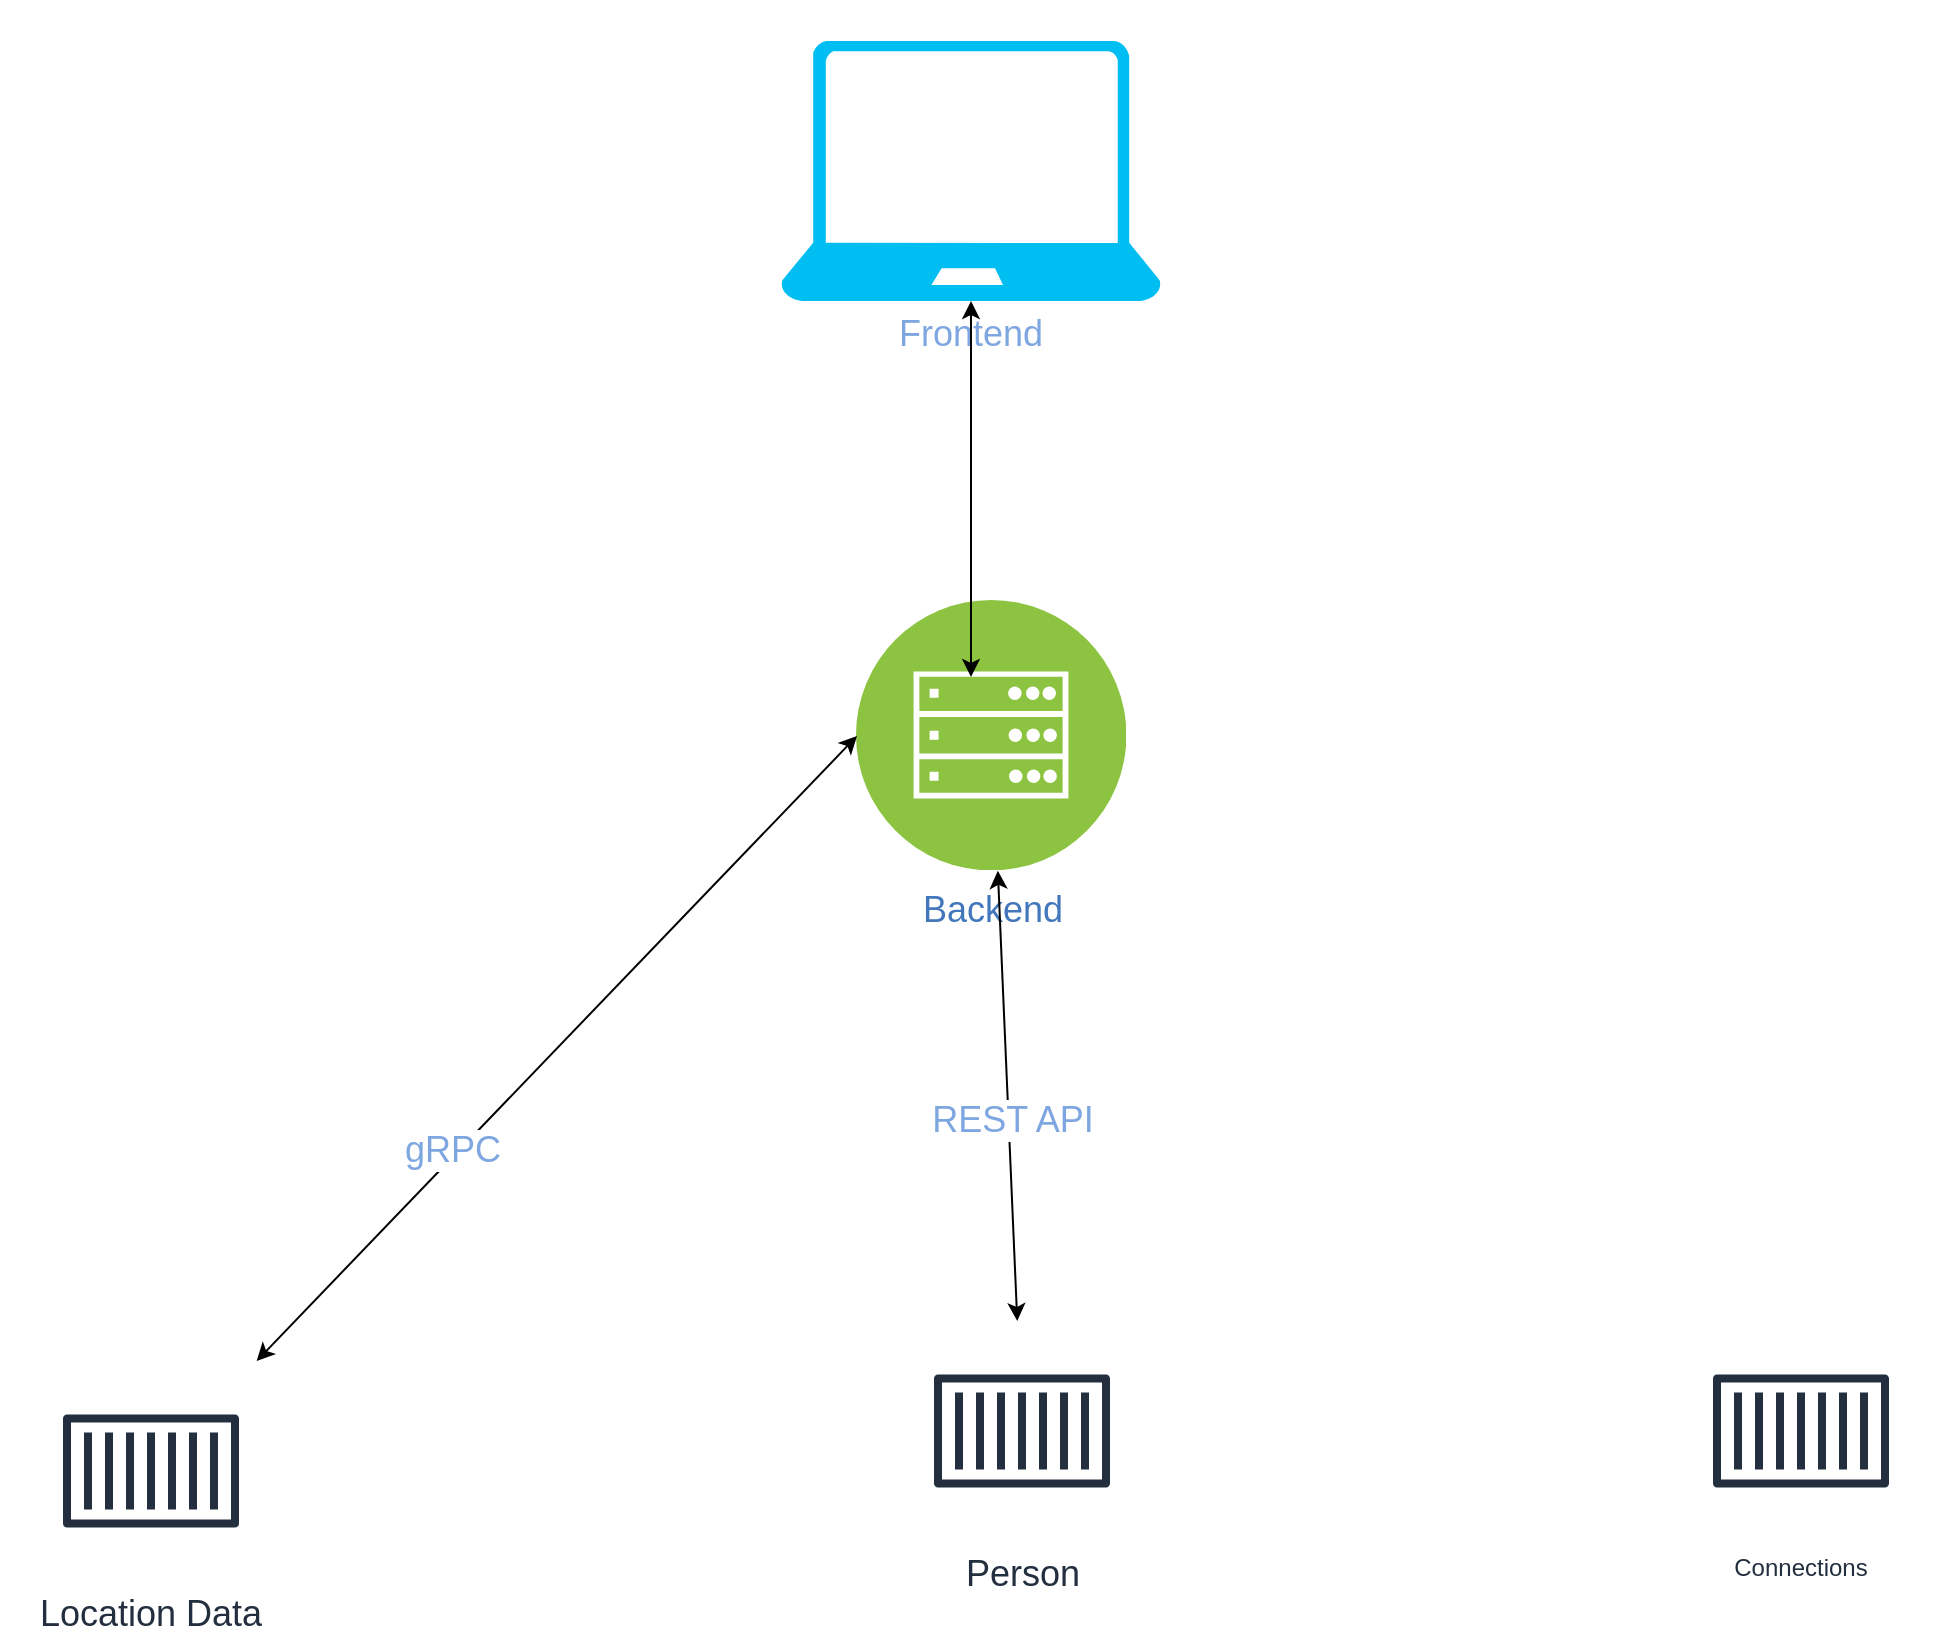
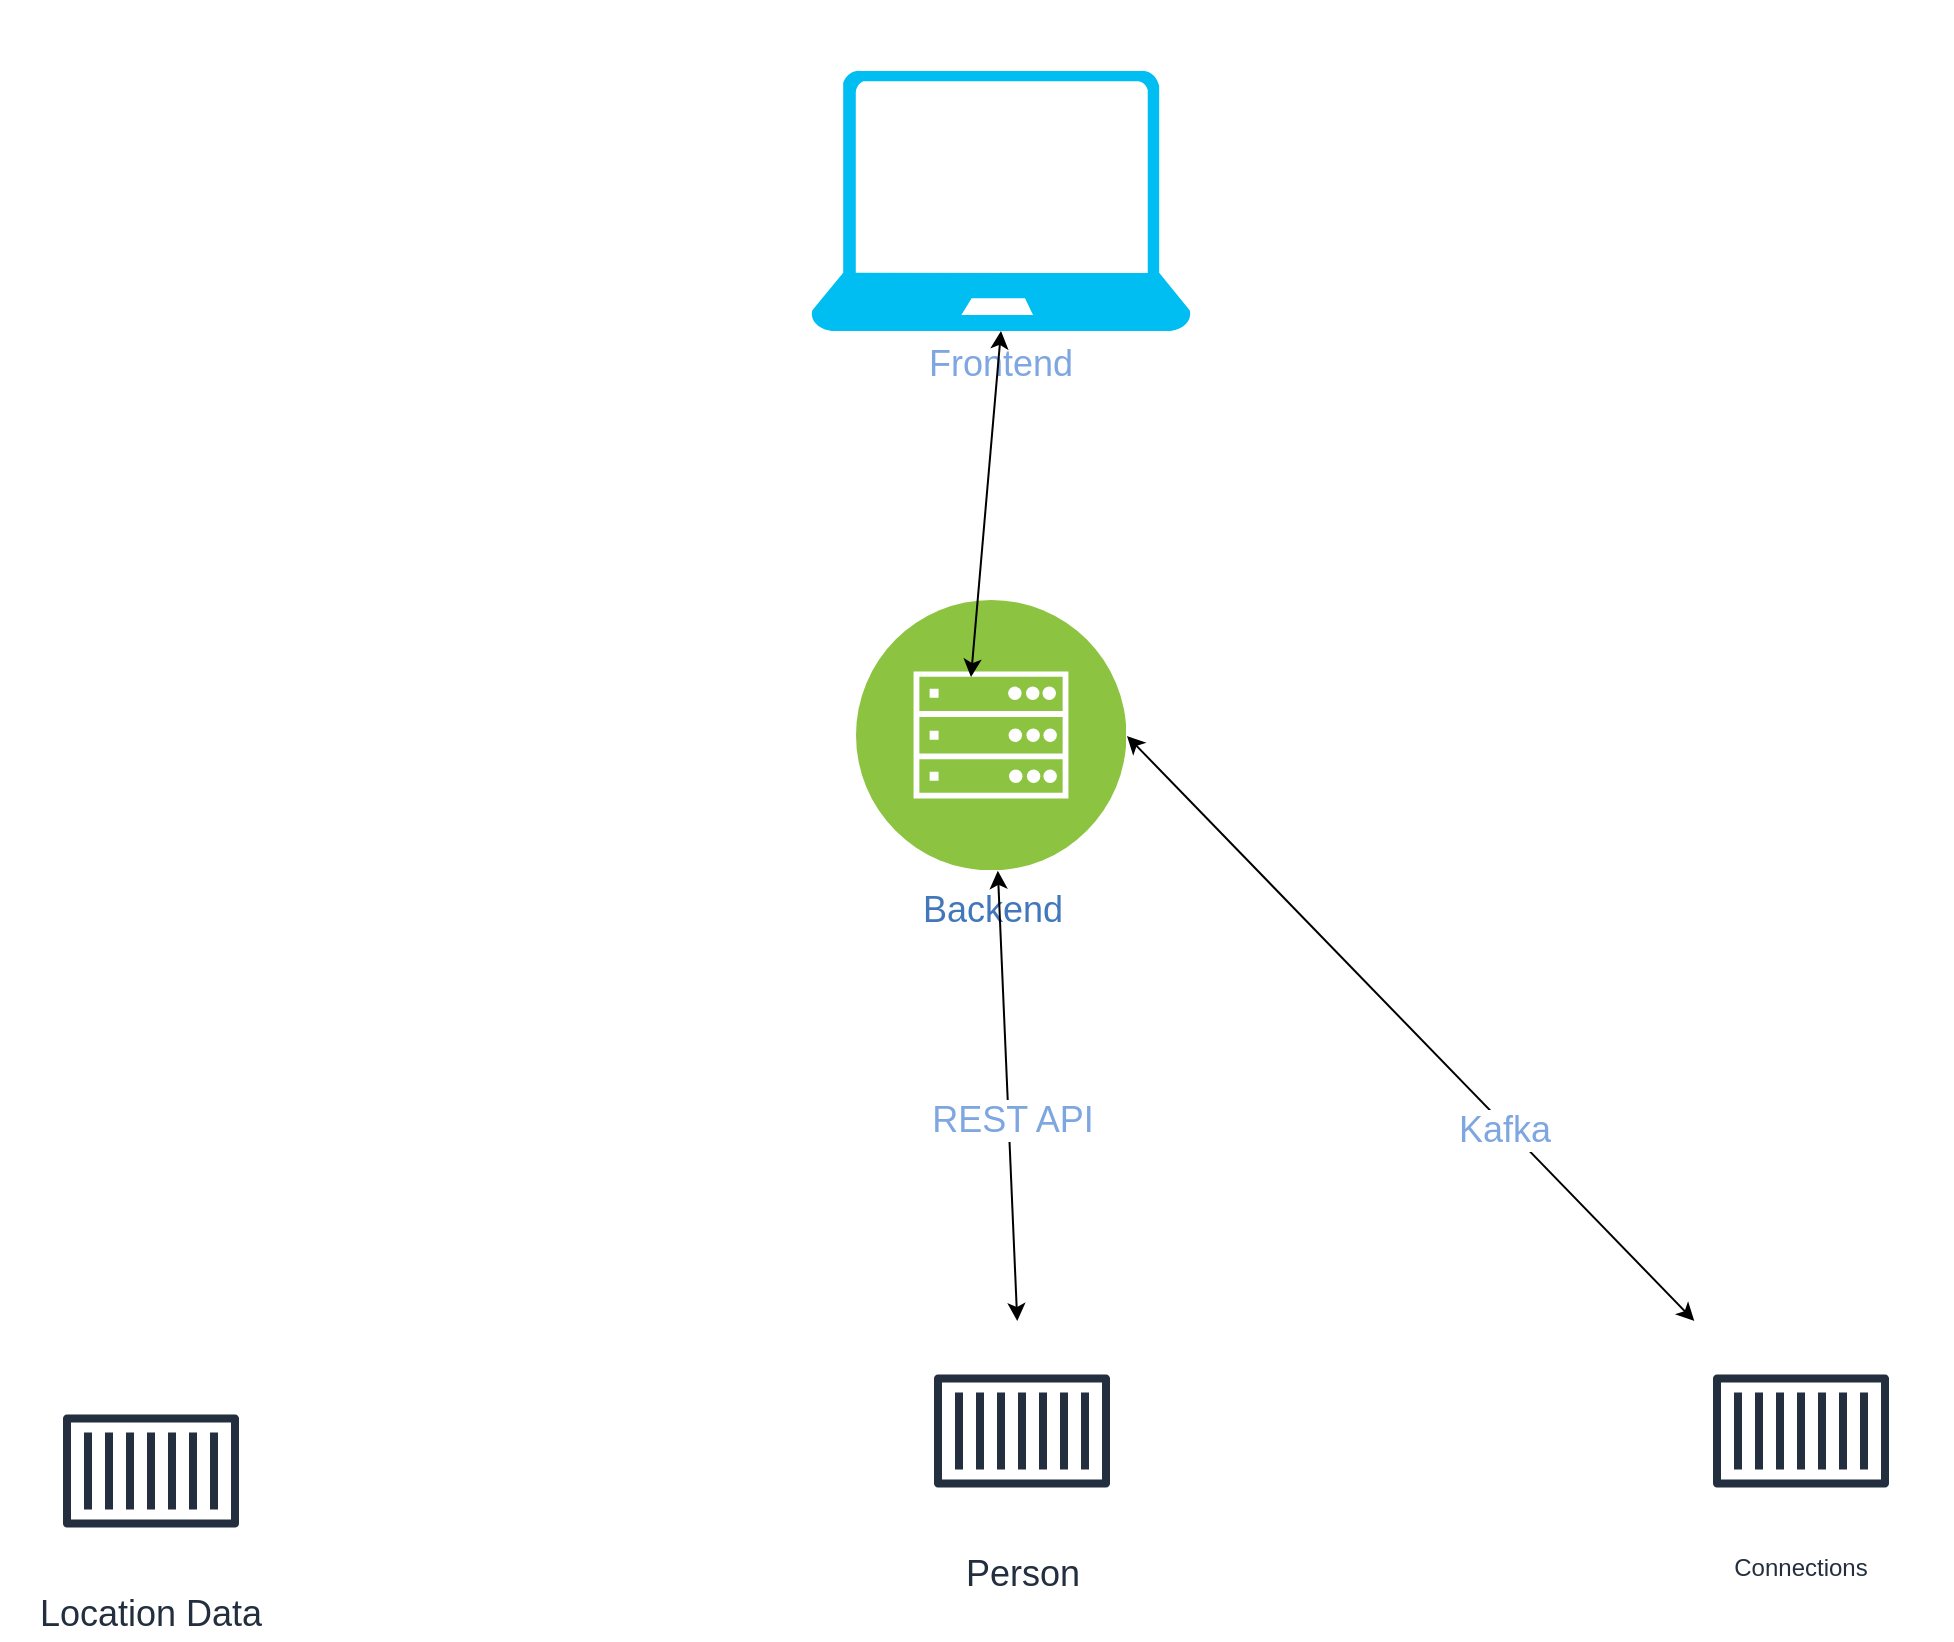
node "Frontend": moved (971, 171) -> (1001, 201)
edge "Backend" -- "Connections": added, label "Kafka"
edge "Backend" -- "Location Data": removed, label "gRPC"
